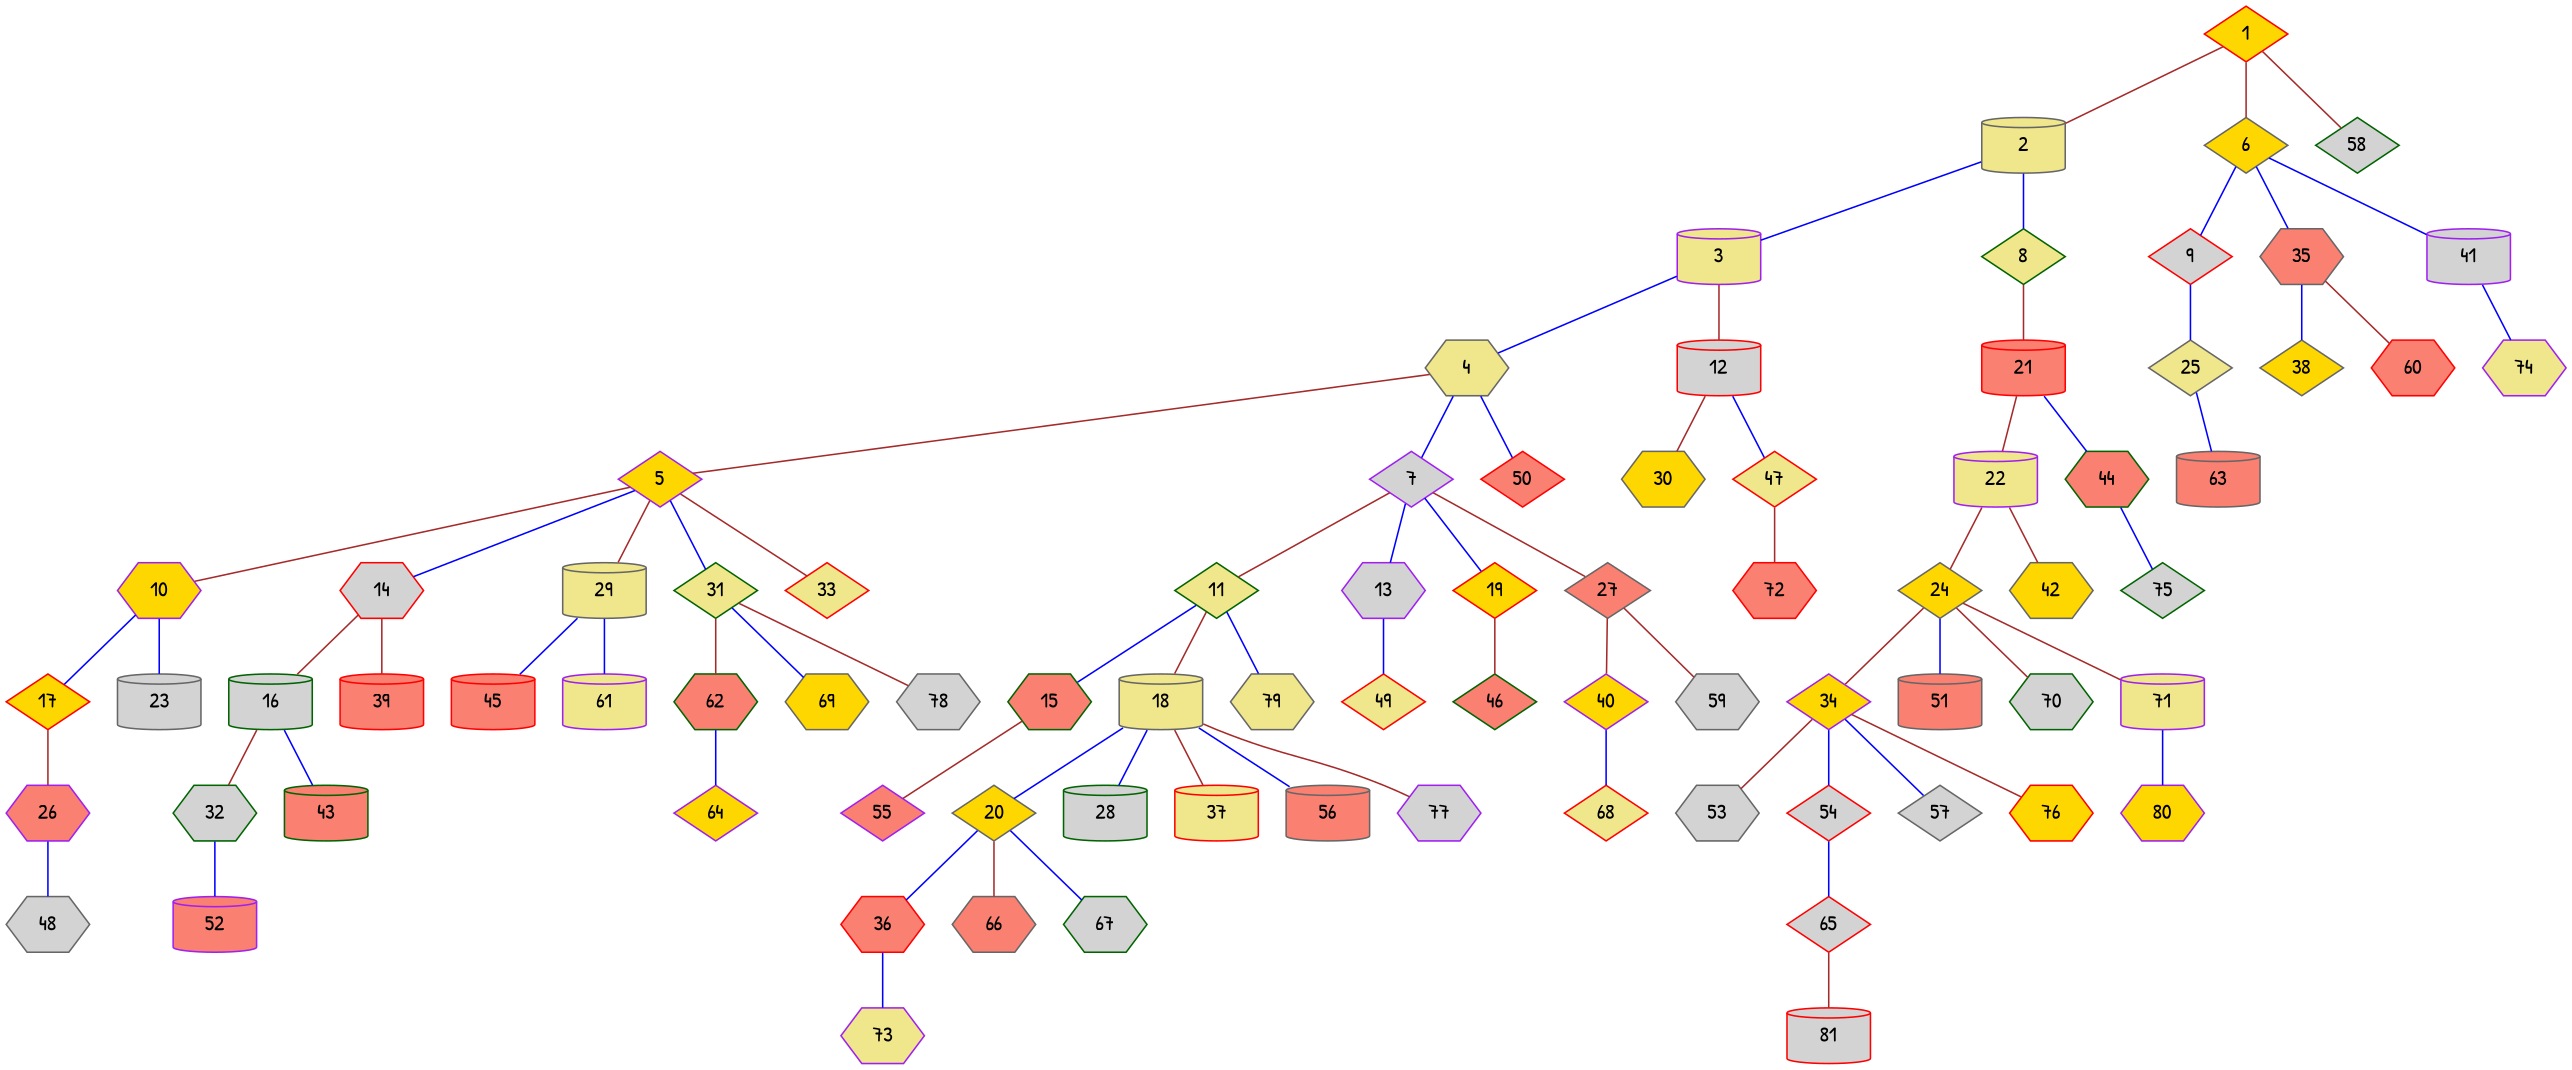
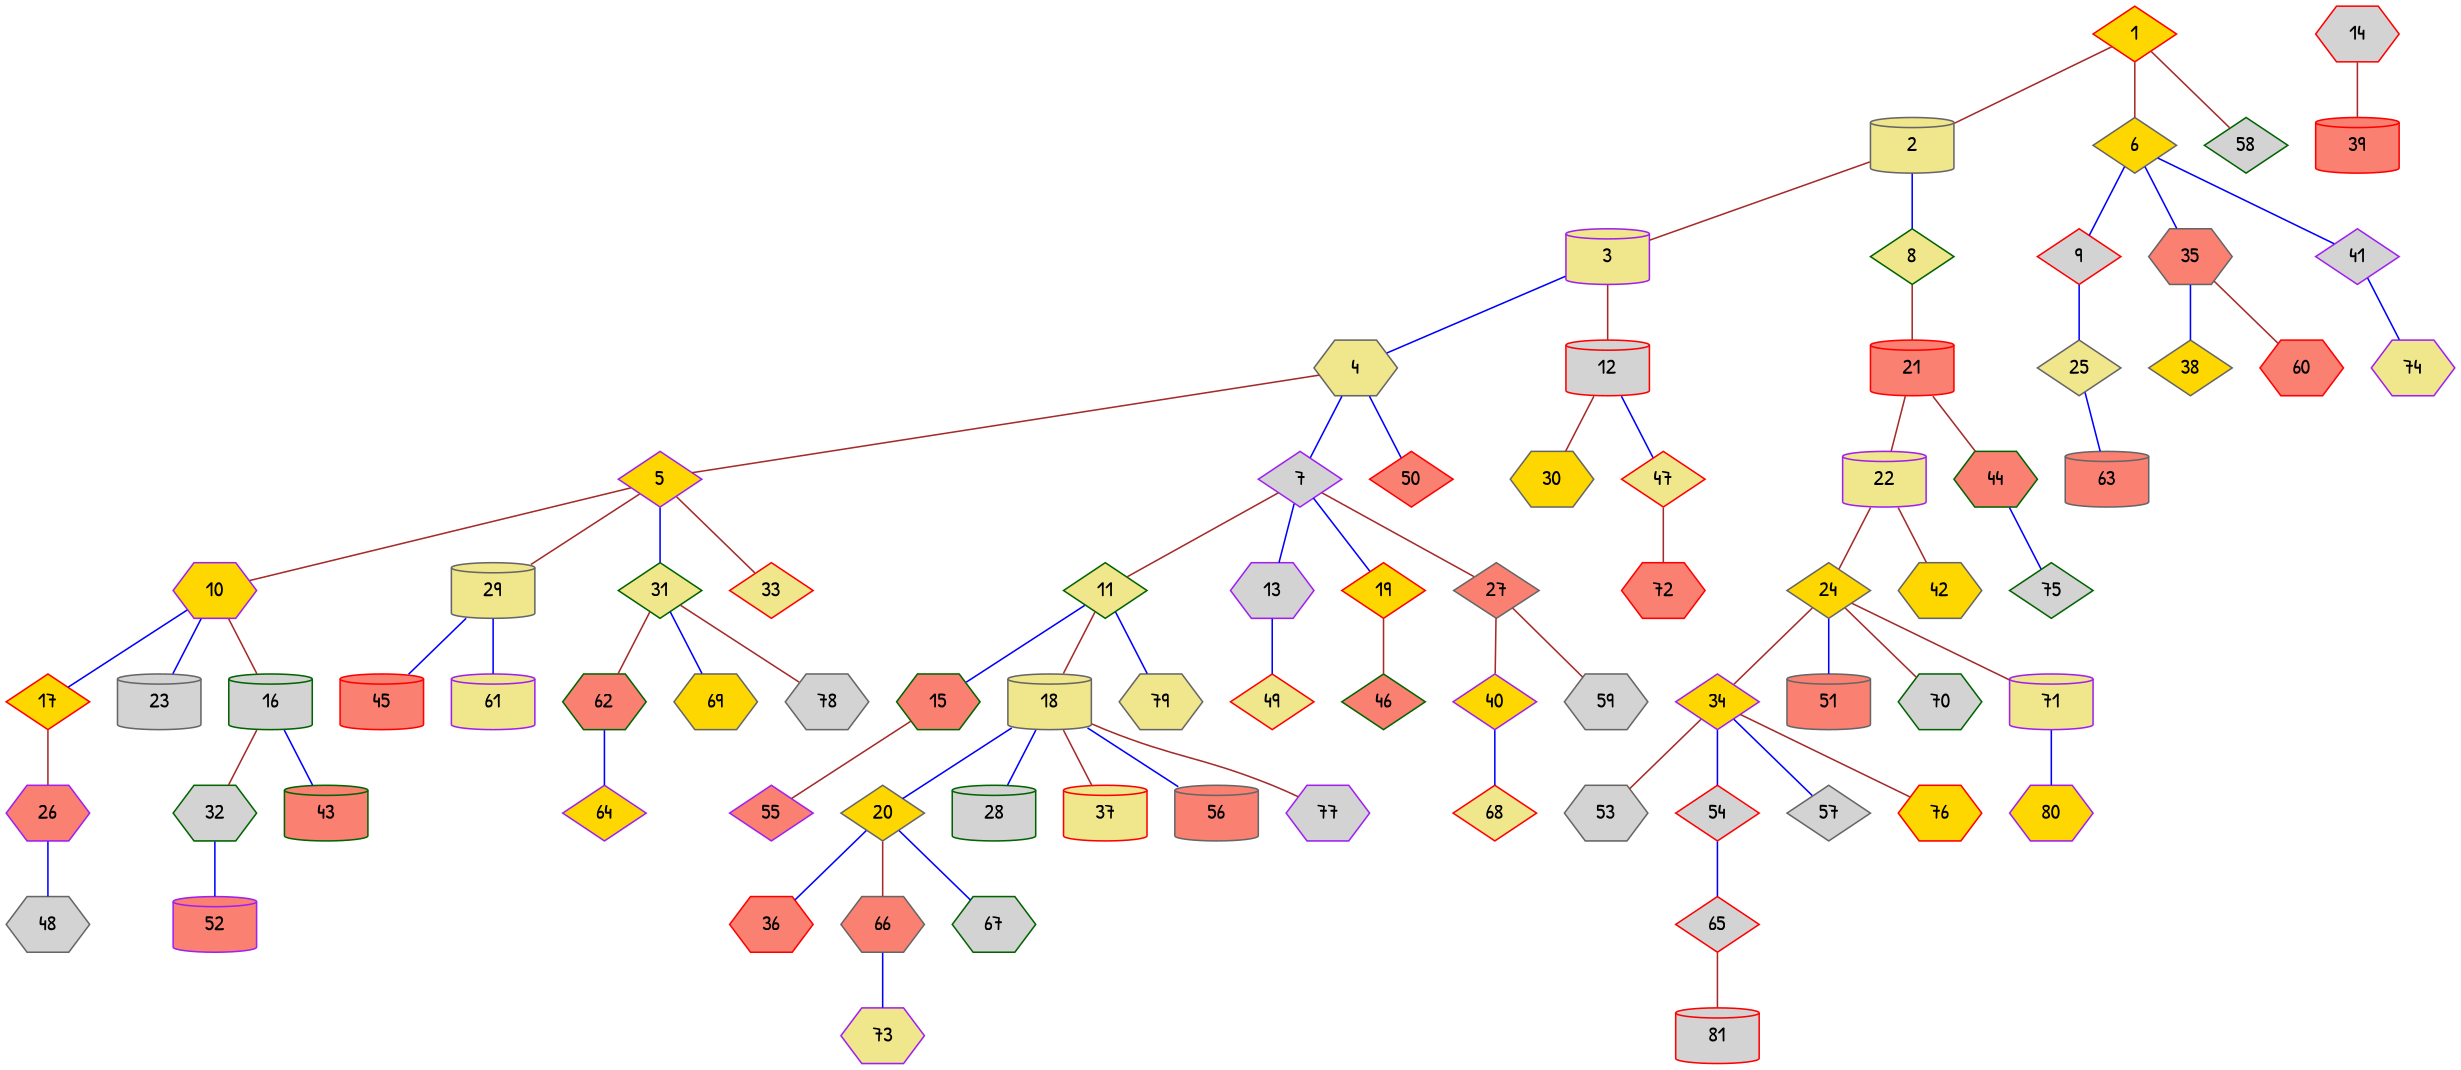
edge "2" -- "3": color blue -> brown
node "41": shape cylinder -> diamond
edge "21" -- "44": color blue -> brown
edge "5" -- "14": removed
edge "14" -- "16": now "10" -- "16"
edge "36" -- "73": now "66" -- "73"
